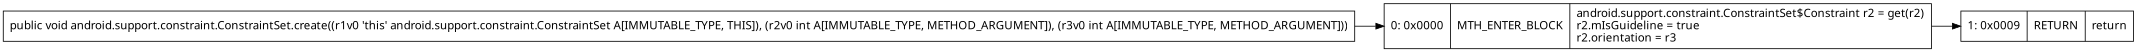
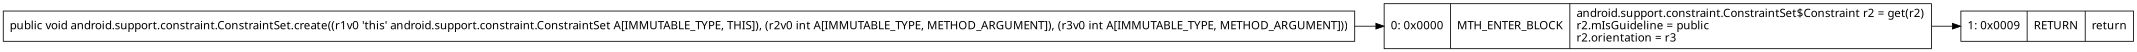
node "0: 0x0000": text "r2.mIsGuideline = true" -> "r2.mIsGuideline = public"
